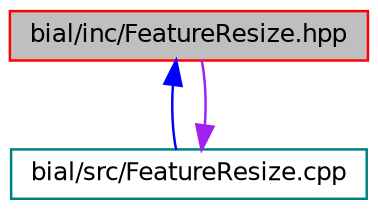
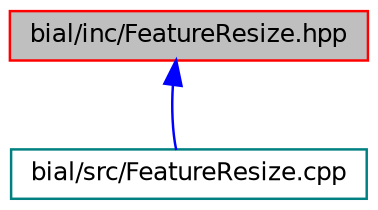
edge "bial/inc/FeatureResize.hpp" -> "bial/src/FeatureResize.cpp": removed
